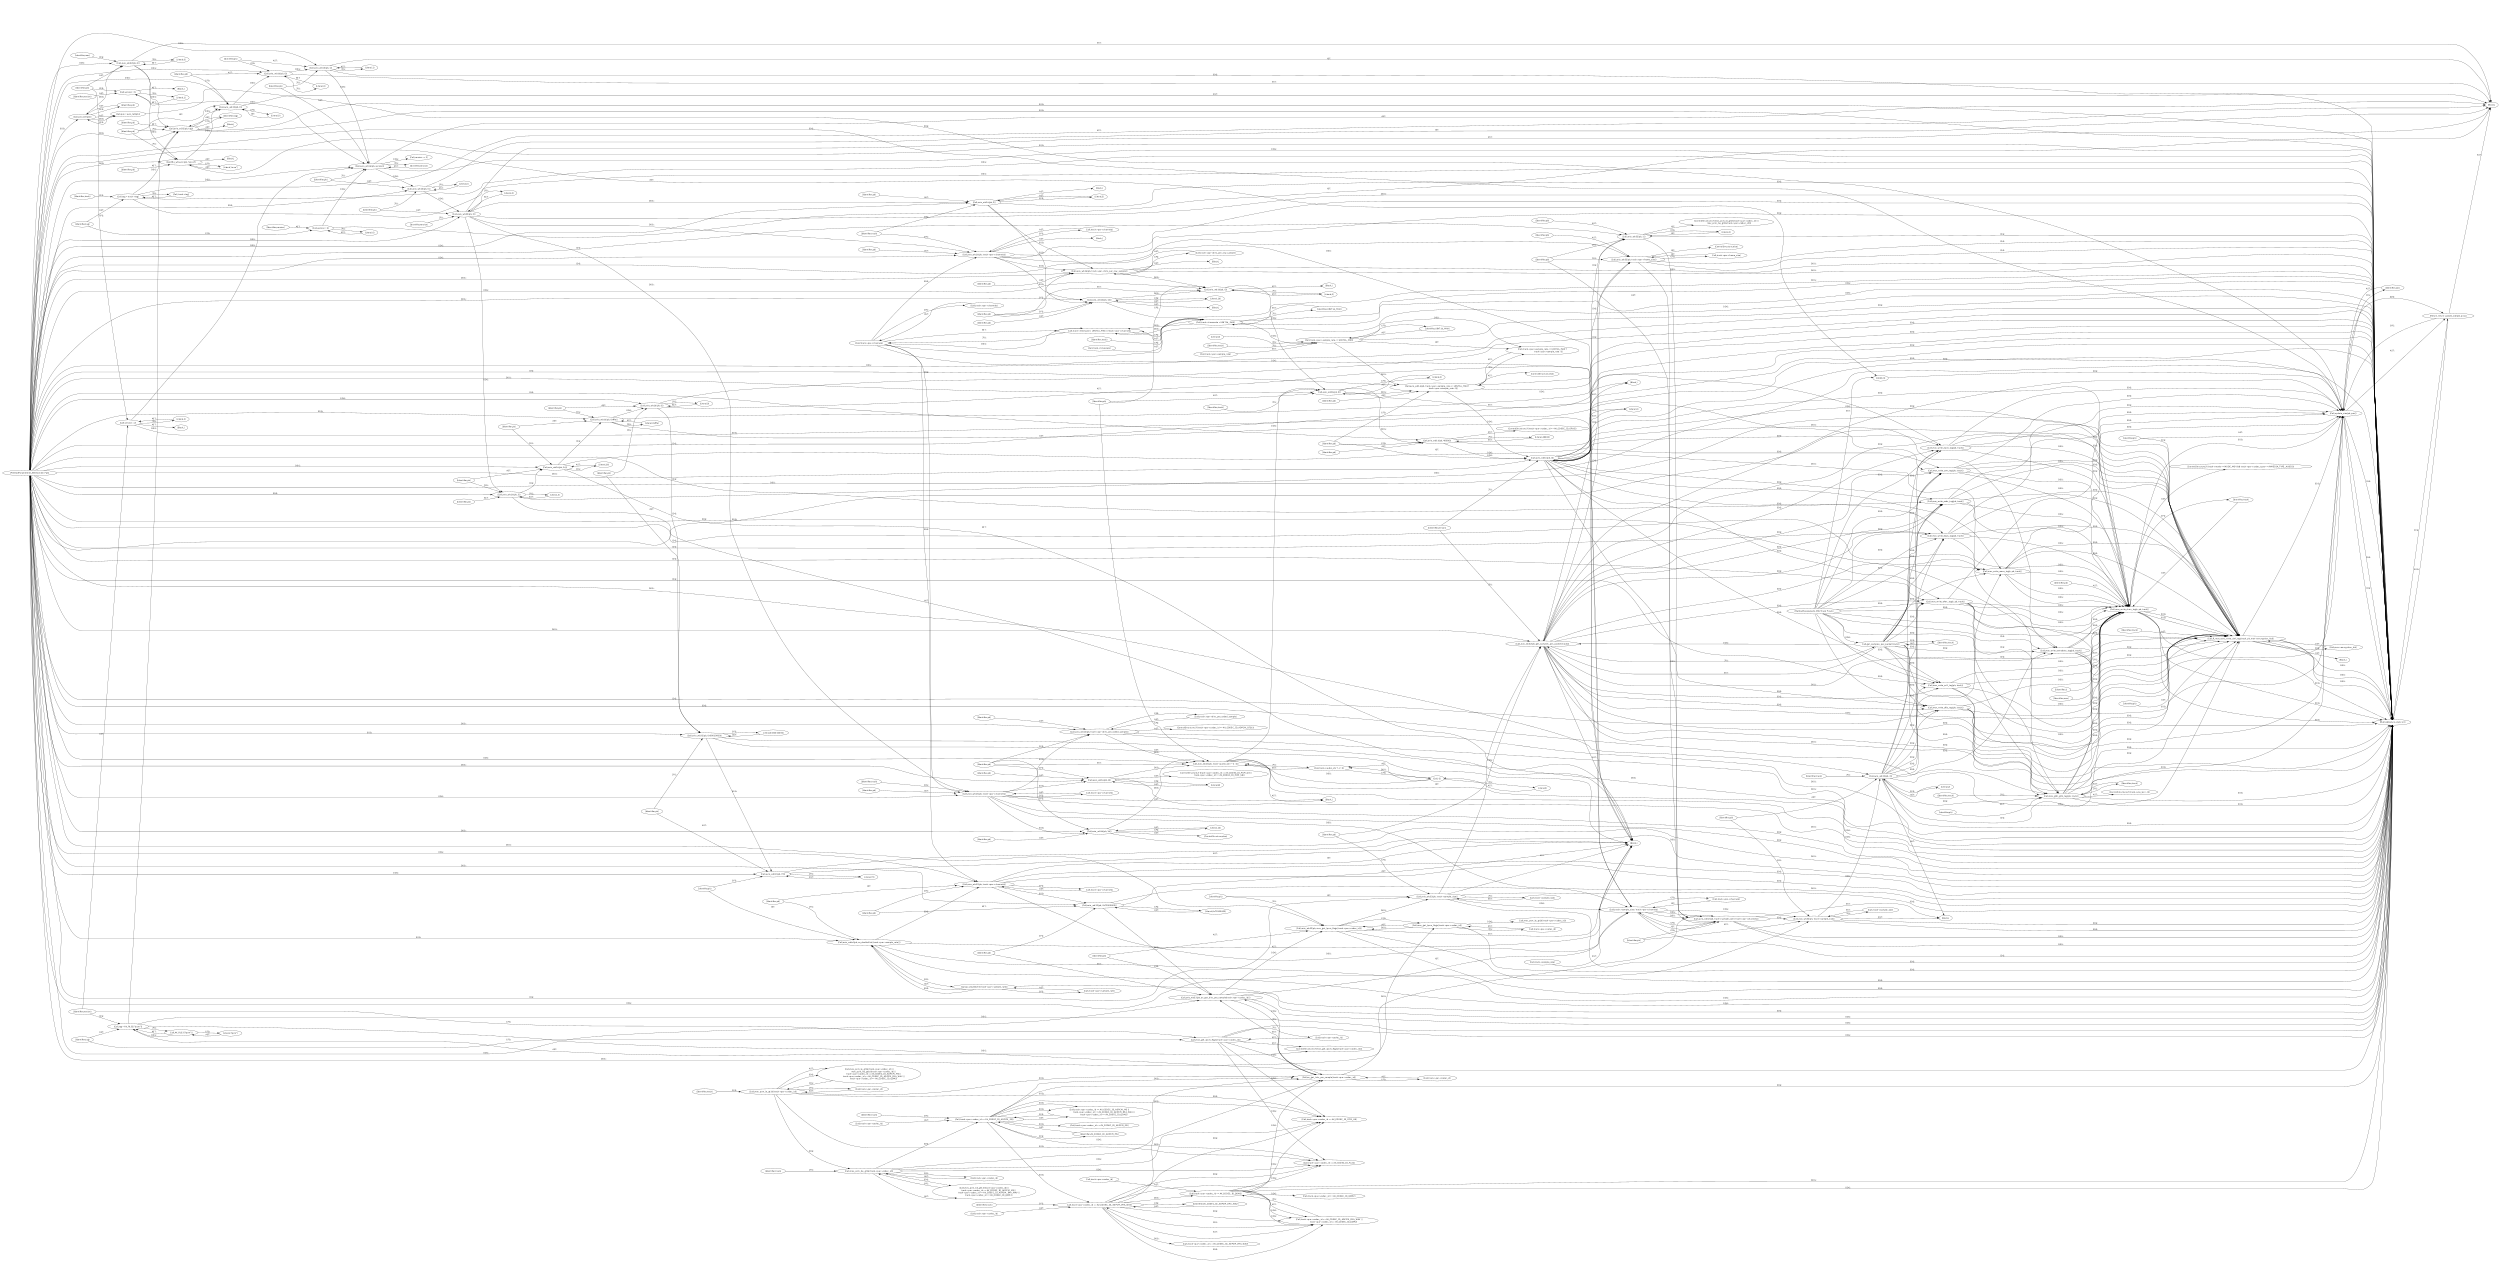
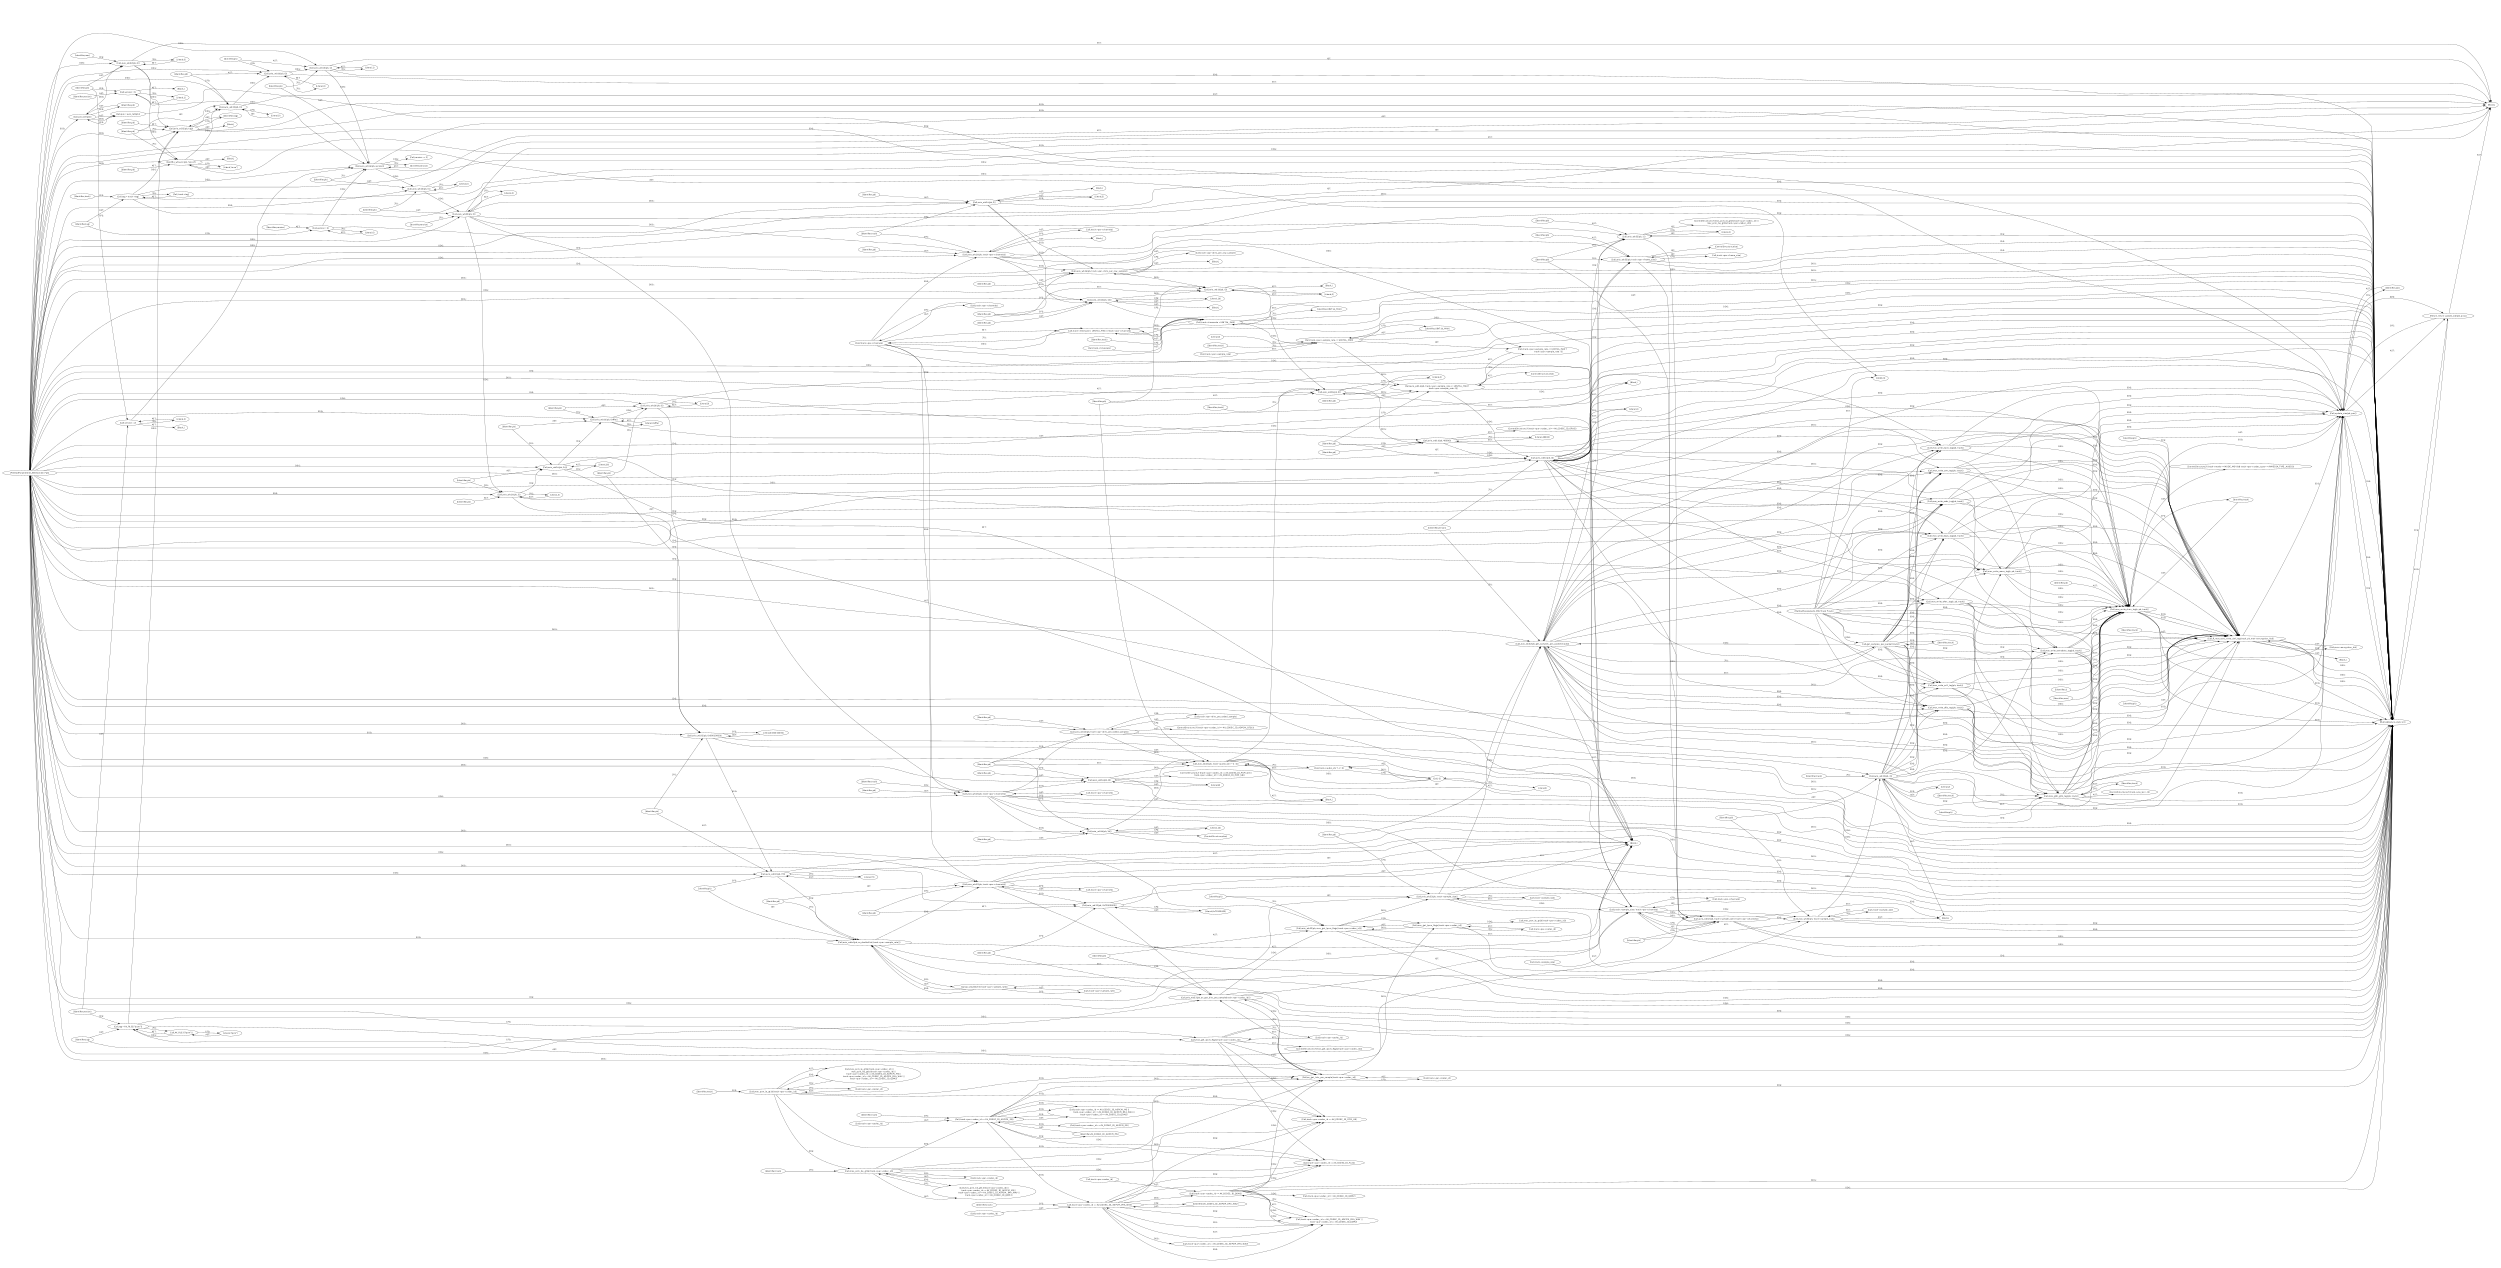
edge "1000120" -> "(Call,update_size(pb, pos))": now "(Call,avio_wb32(pb, 2))" -> "(Call,update_size(pb, pos))"
edge "(Call,version = 2)" -> "(Call,mov_write_amr_tag(pb, track))": now "(MethodParameterIn,AVIOContext *pb)" -> "(Call,mov_write_amr_tag(pb, track))"
edge "(Call,mov_write_wfex_tag(s, pb, track))" -> "(Call,mov_write_extradata_tag(pb, track))": now "(MethodParameterIn,MOVTrack *track)" -> "(Call,mov_write_extradata_tag(pb, track))"
edge "(Call,avio_wb32(pb, 72))" -> "(Call,avio_wb64(pb, av_double2int(track->par->sample_rate)))": added, label "DDG:"
